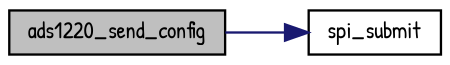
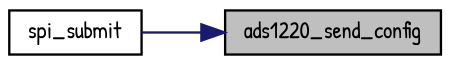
edge "ads1220_send_config" -> "spi_submit": reversed
